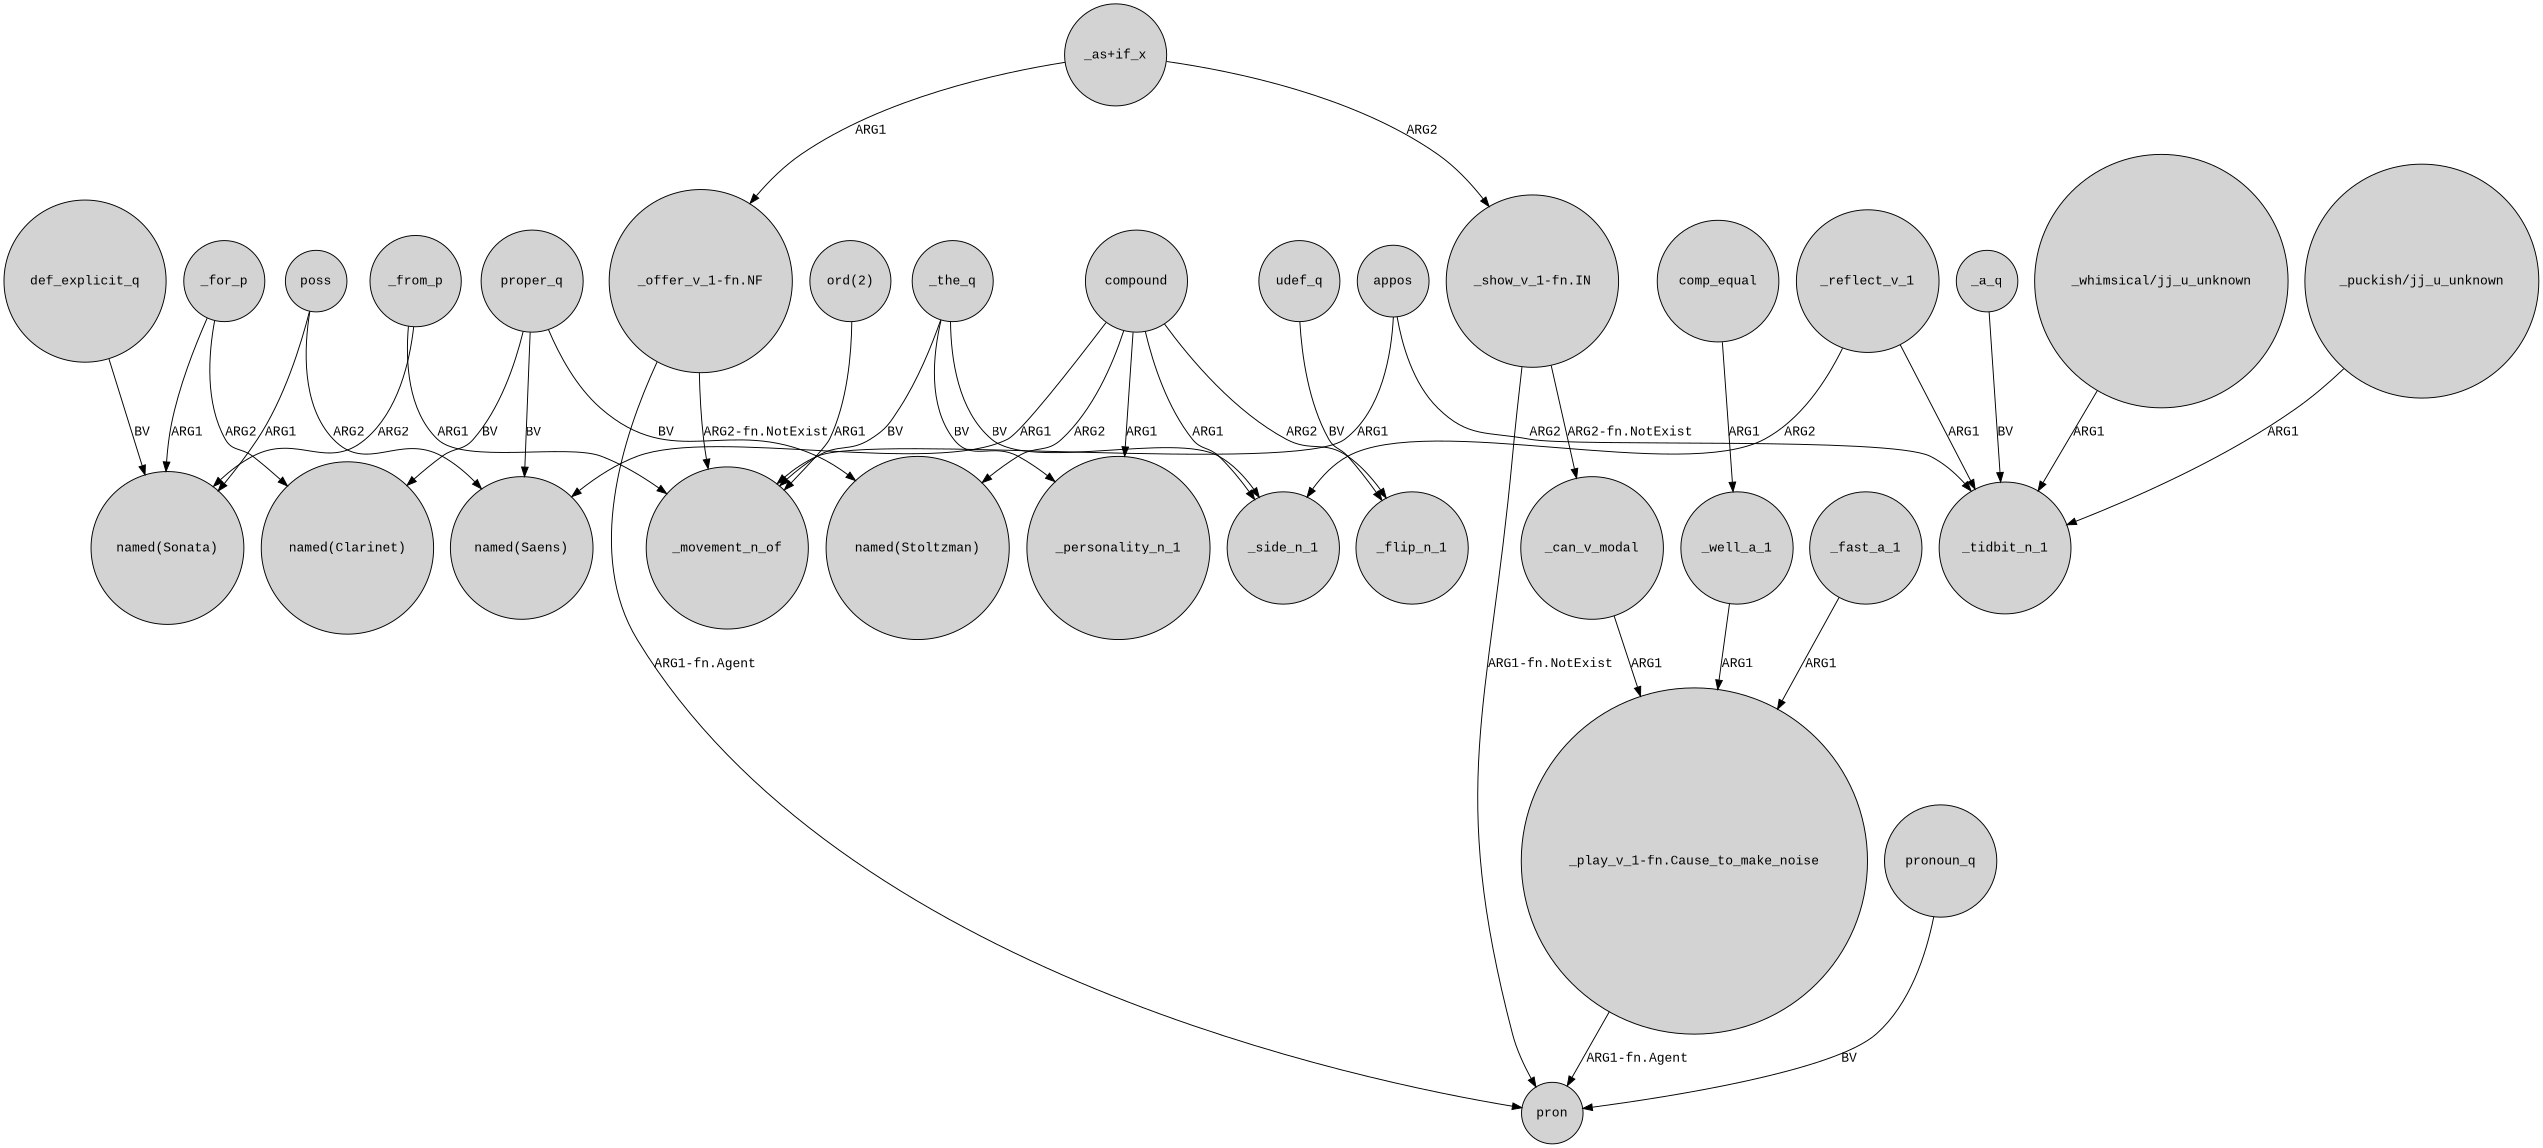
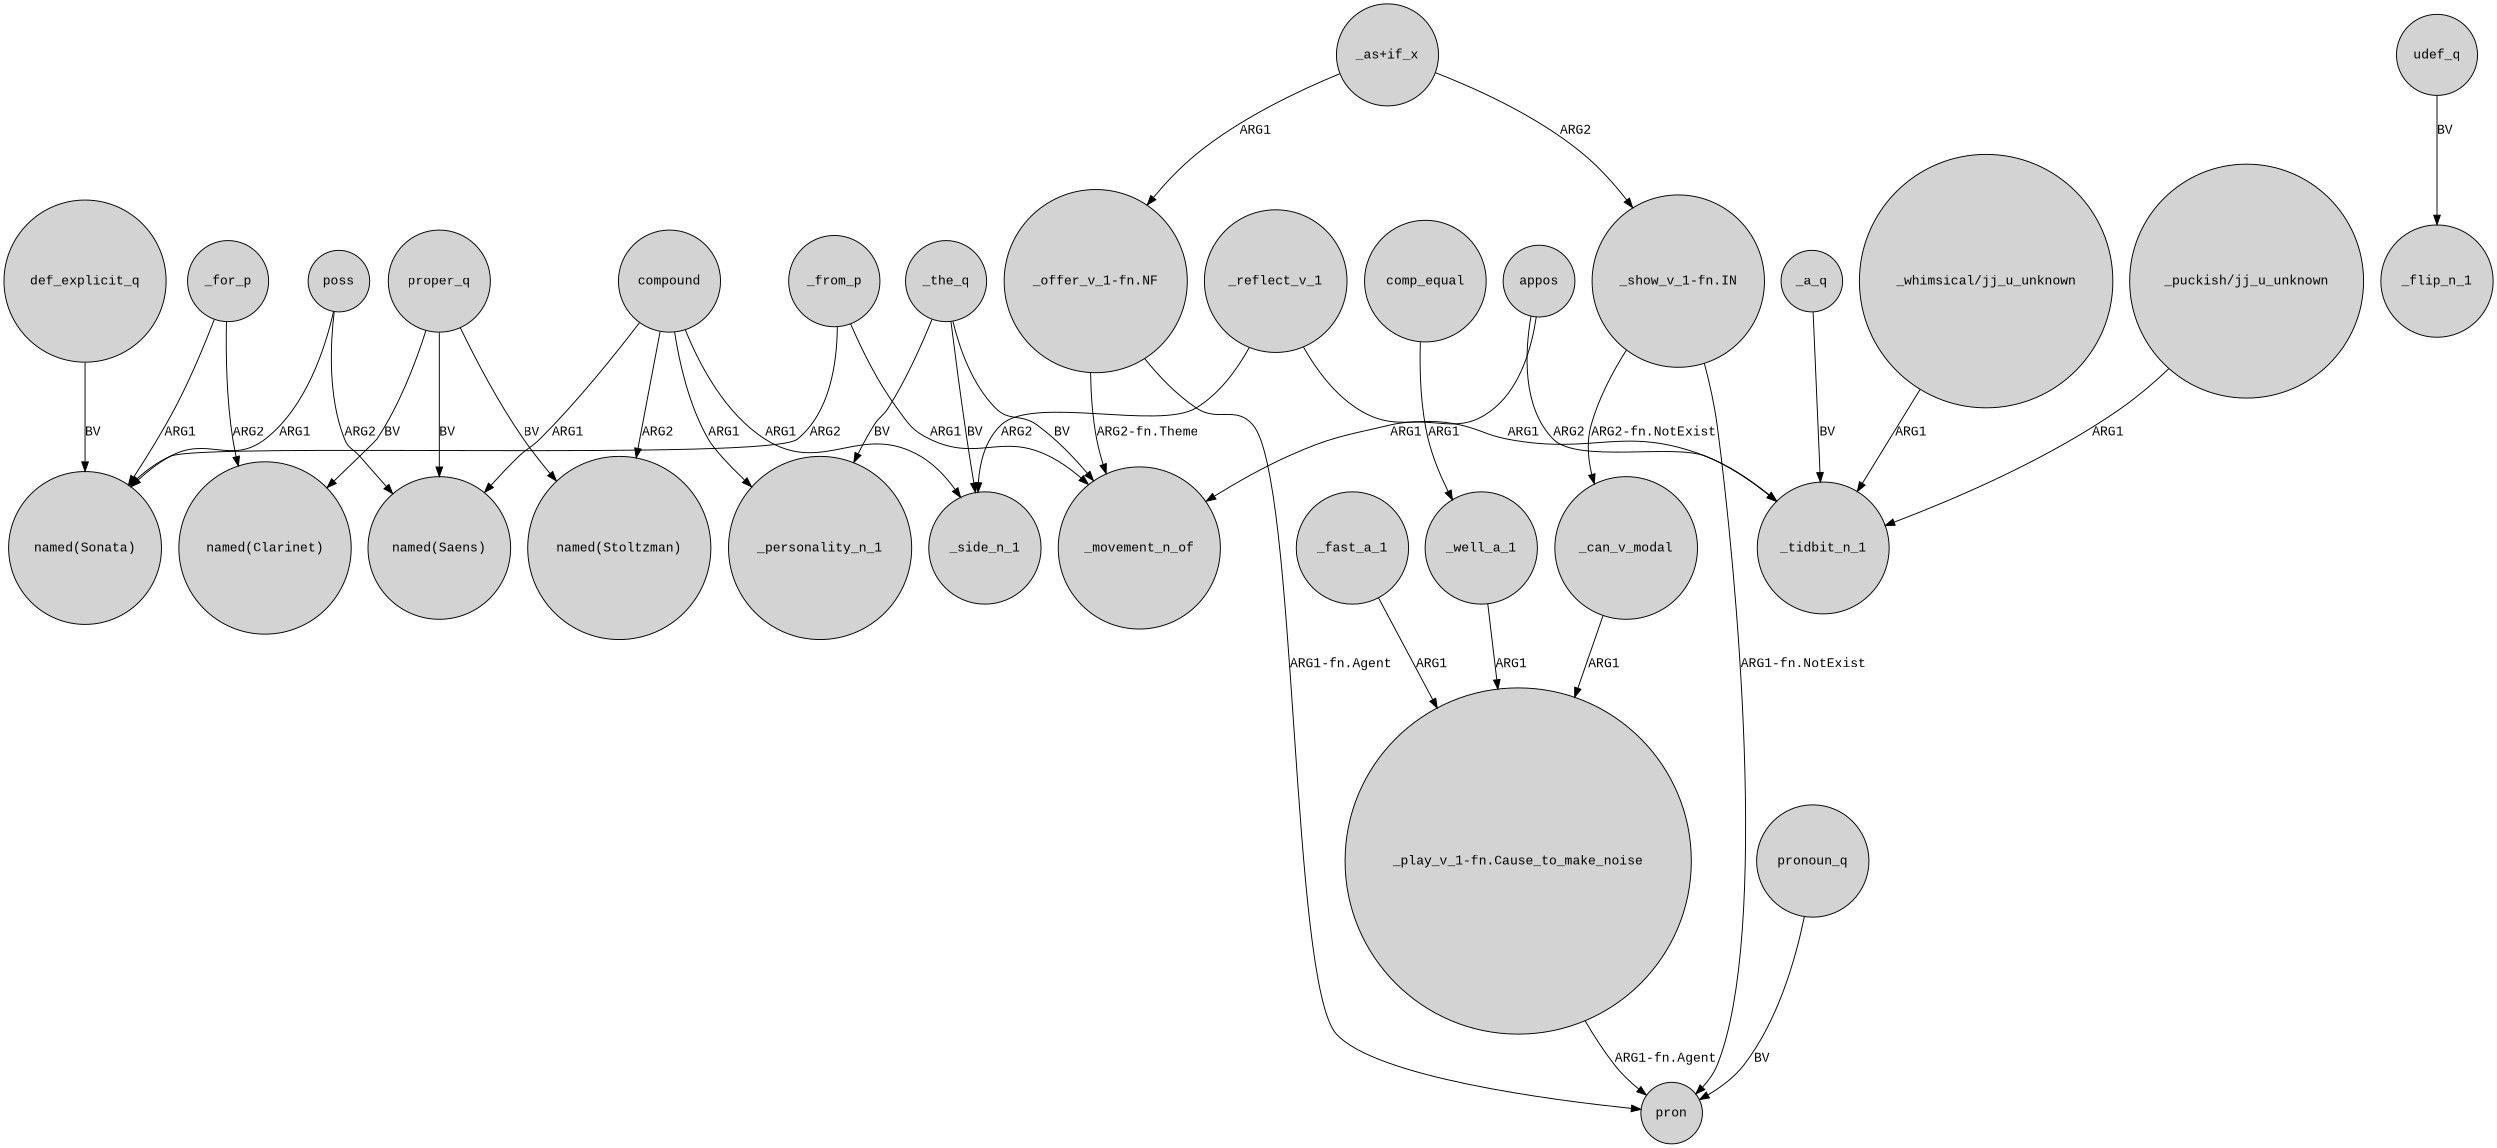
node "ord(2)": removed
edge "compound" -> "_flip_n_1": removed, label "ARG2"
edge "_offer_v_1-fn.NF" -> "_movement_n_of": label "ARG2-fn.NotExist" -> "ARG2-fn.Theme"
